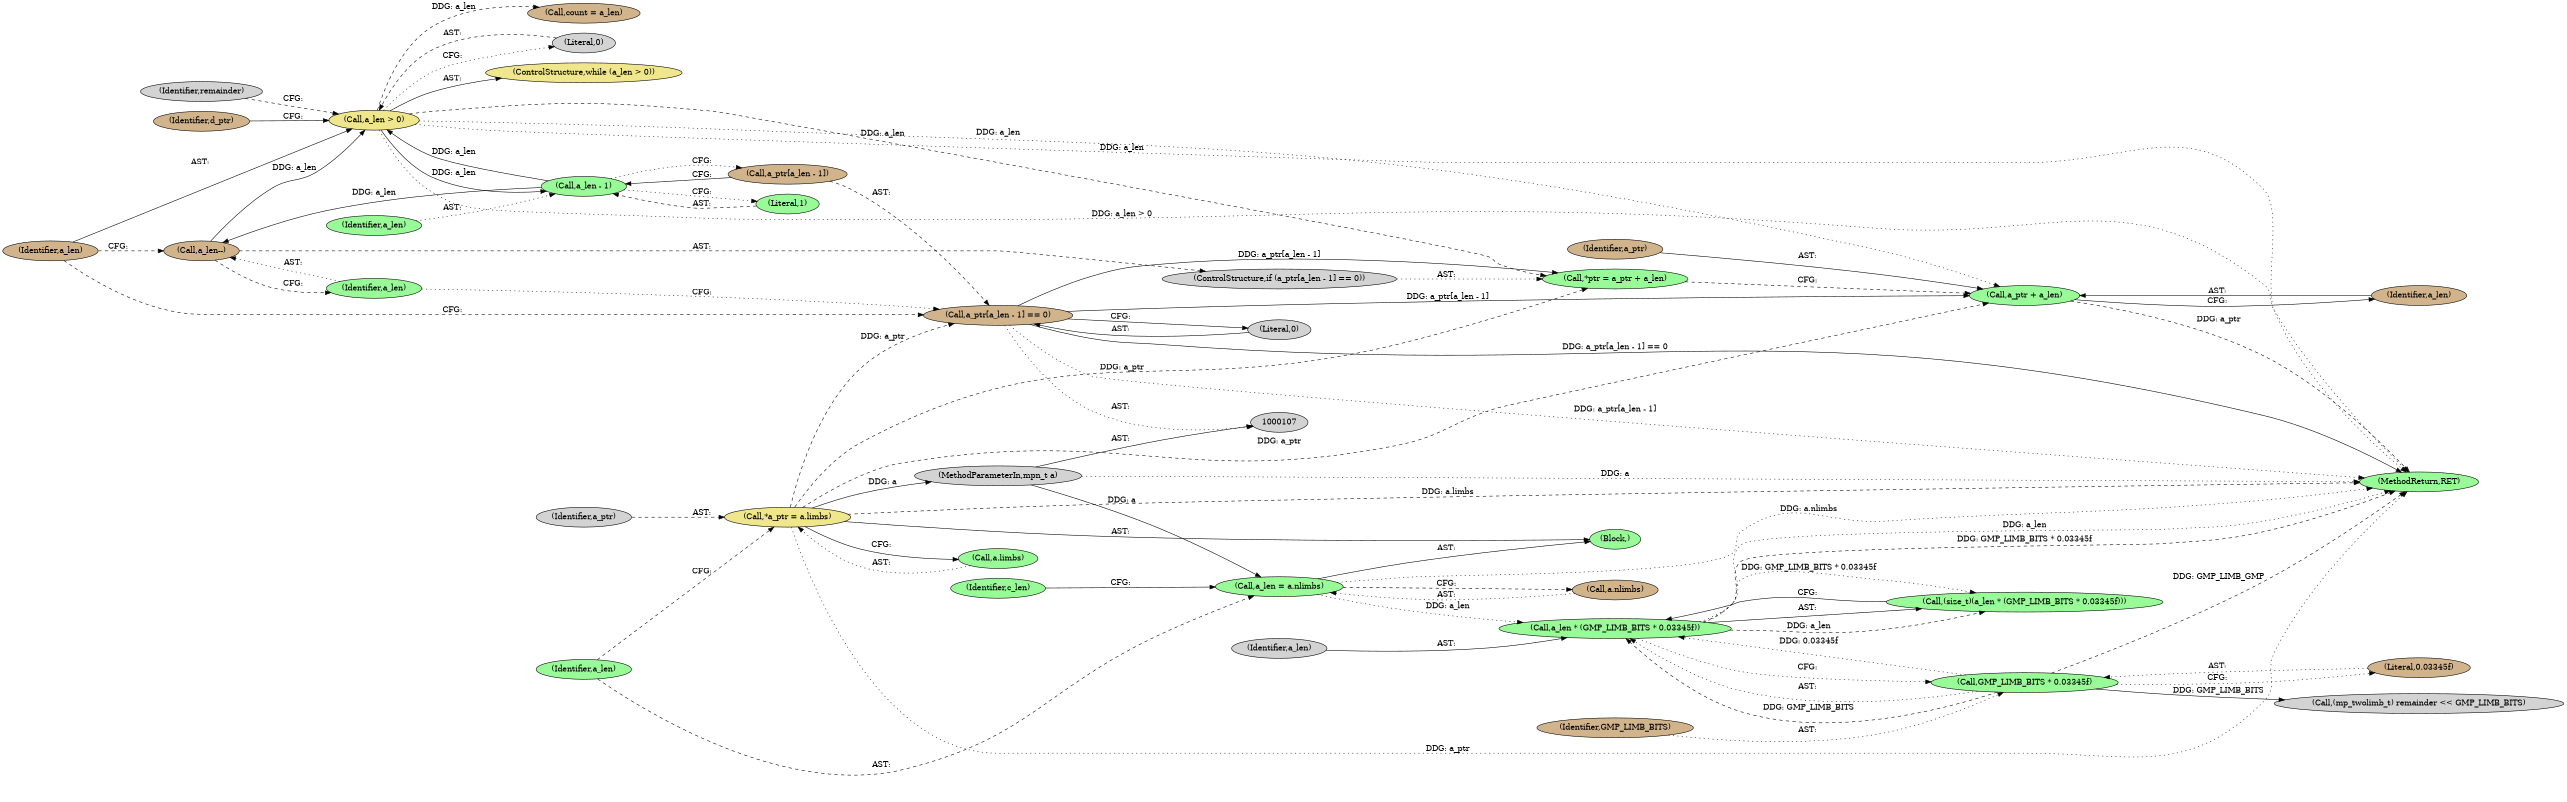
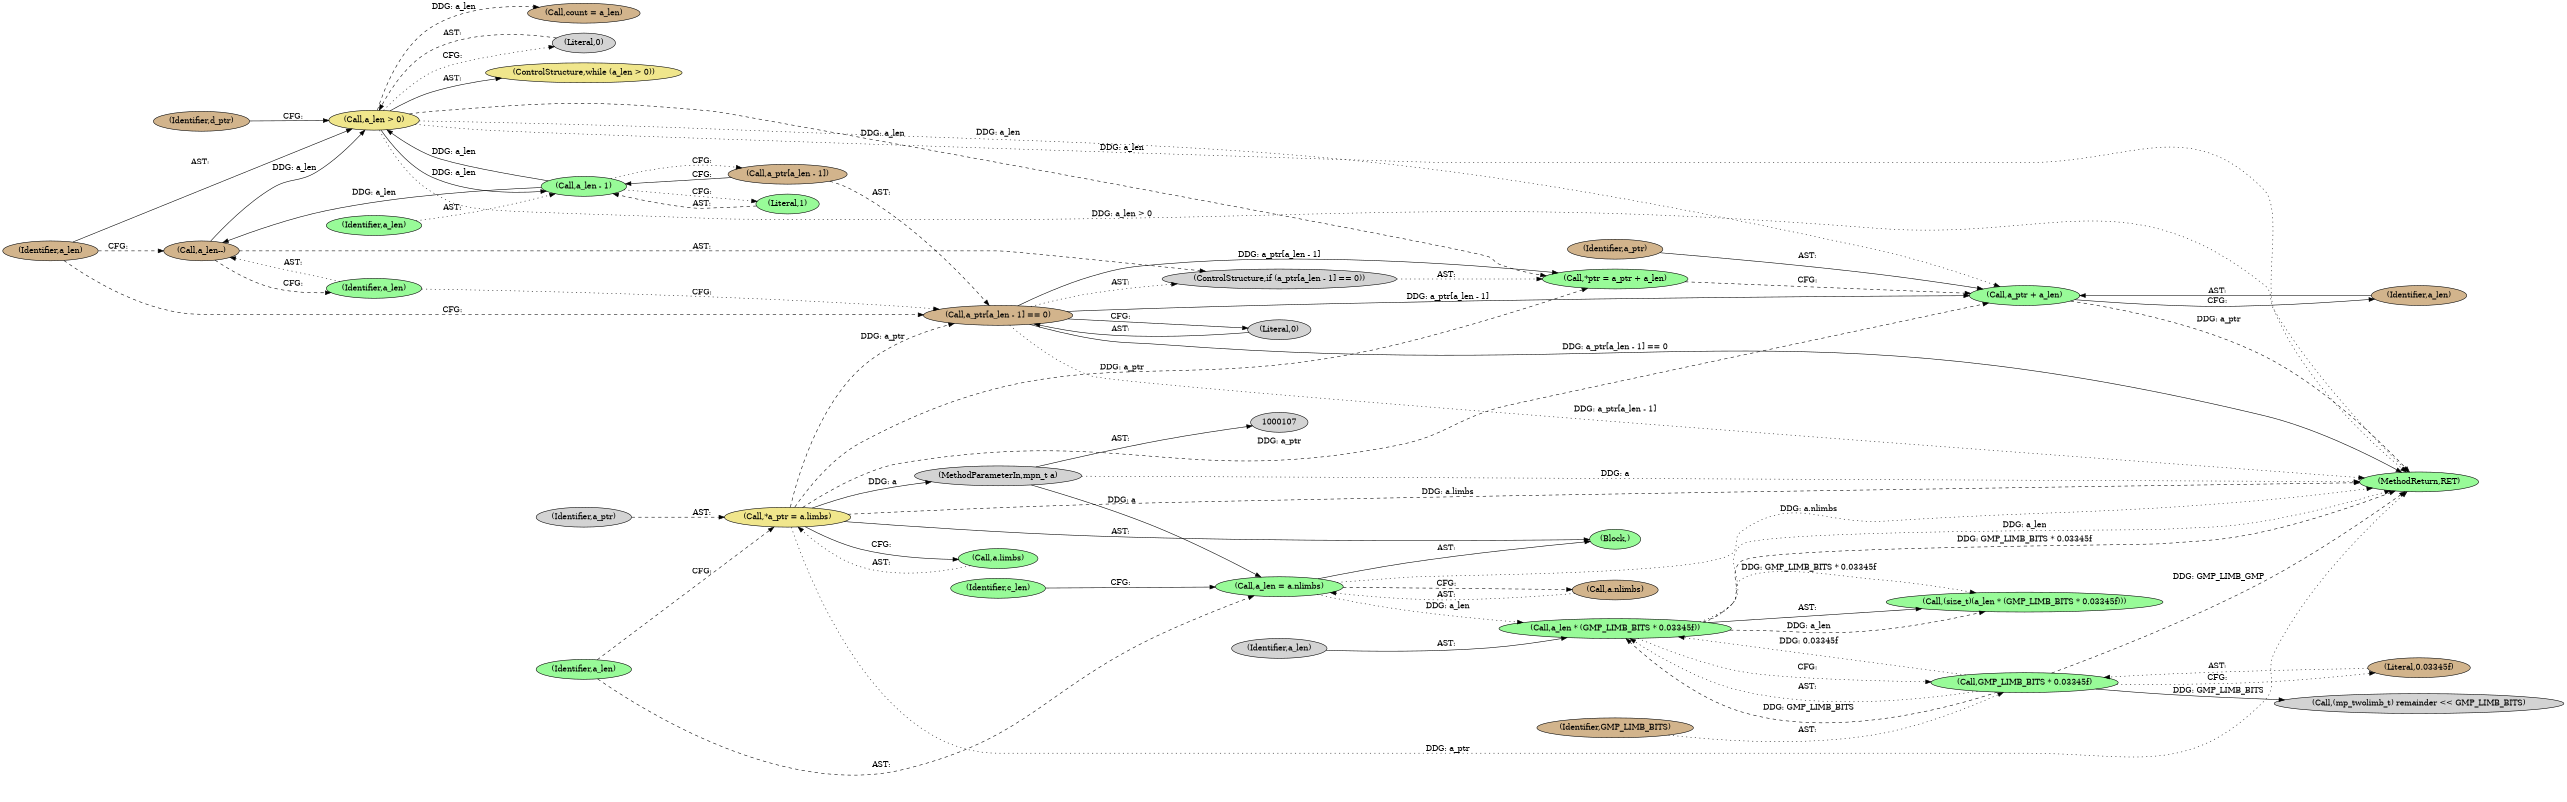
node "(Identifier,remainder)": removed
edge "(Call,a_ptr[a_len - 1] == 0)" -> "1000107": now "(Call,a_ptr[a_len - 1] == 0)" -> "(ControlStructure,if (a_ptr[a_len - 1] == 0))"
edge "(Call,(size_t)(a_len * (GMP_LIMB_BITS * 0.03345f)))" -> "(Call,a_len * (GMP_LIMB_BITS * 0.03345f))": removed, label "CFG:"
